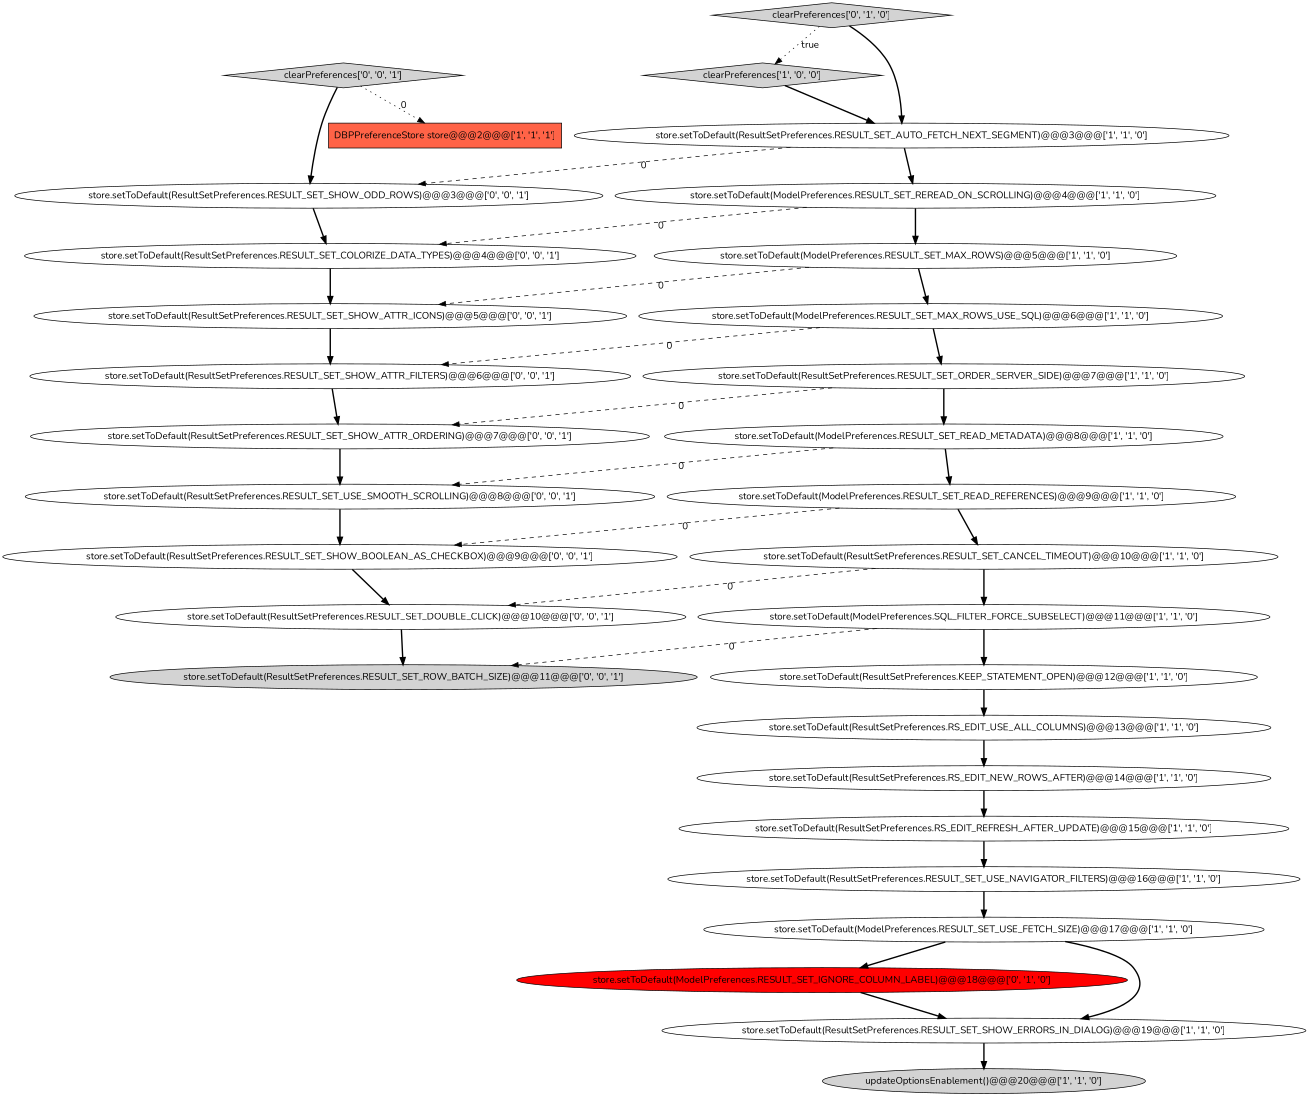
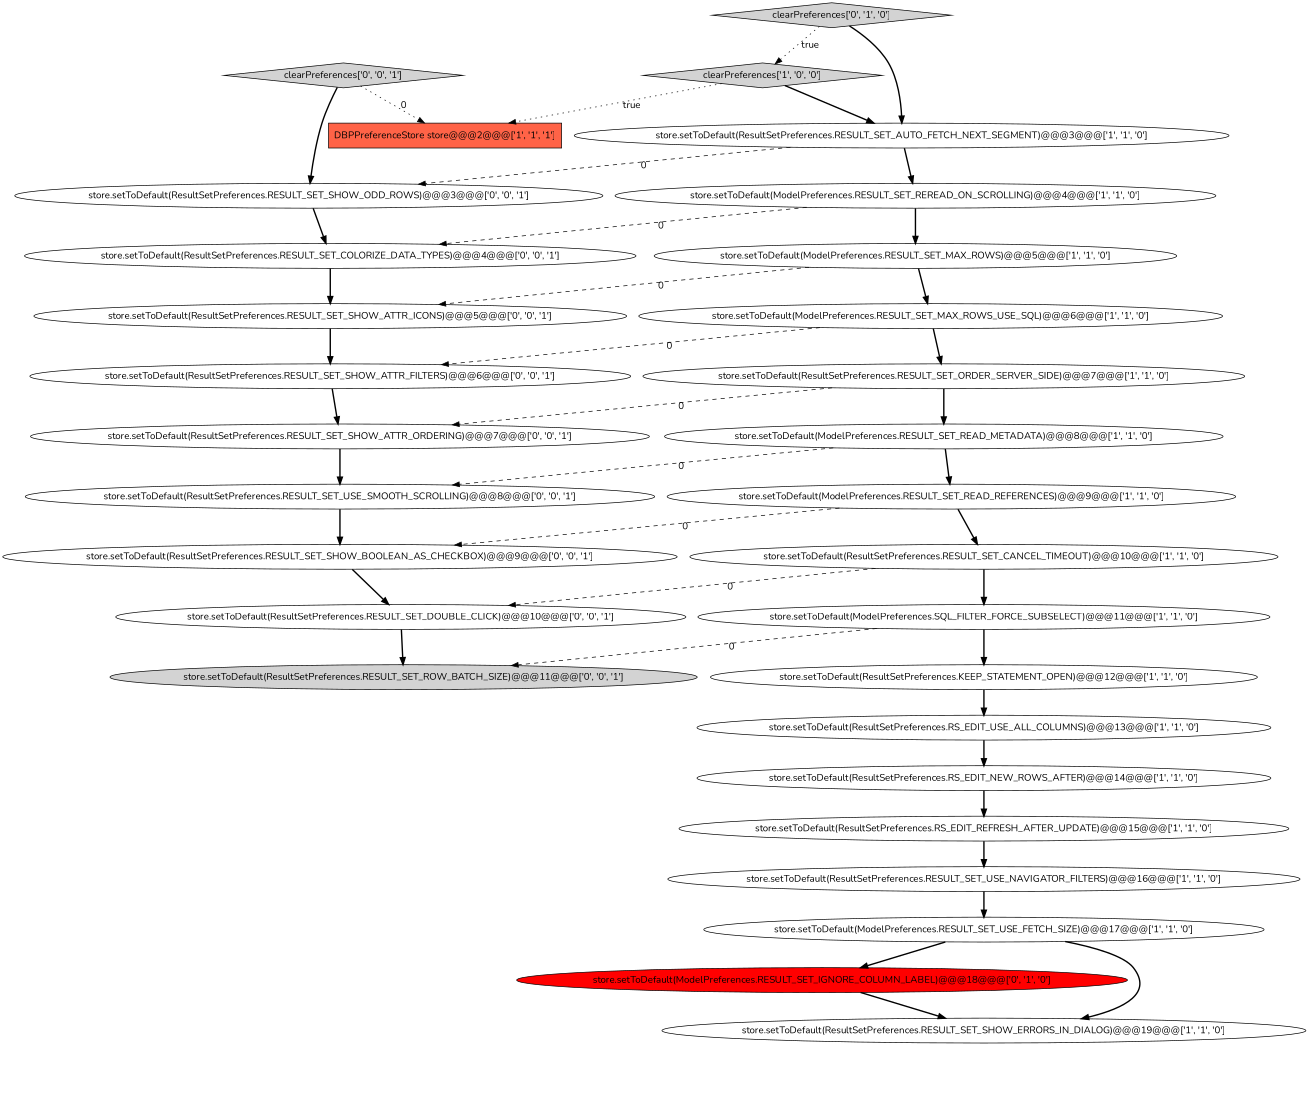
edge "clearPreferences['1', '0', '0']" -> "DBPPreferenceStore store@@@2@@@['1', '1', '1']": added, label "true"
node "updateOptionsEnablement()@@@20@@@['1', '1', '0']": removed
